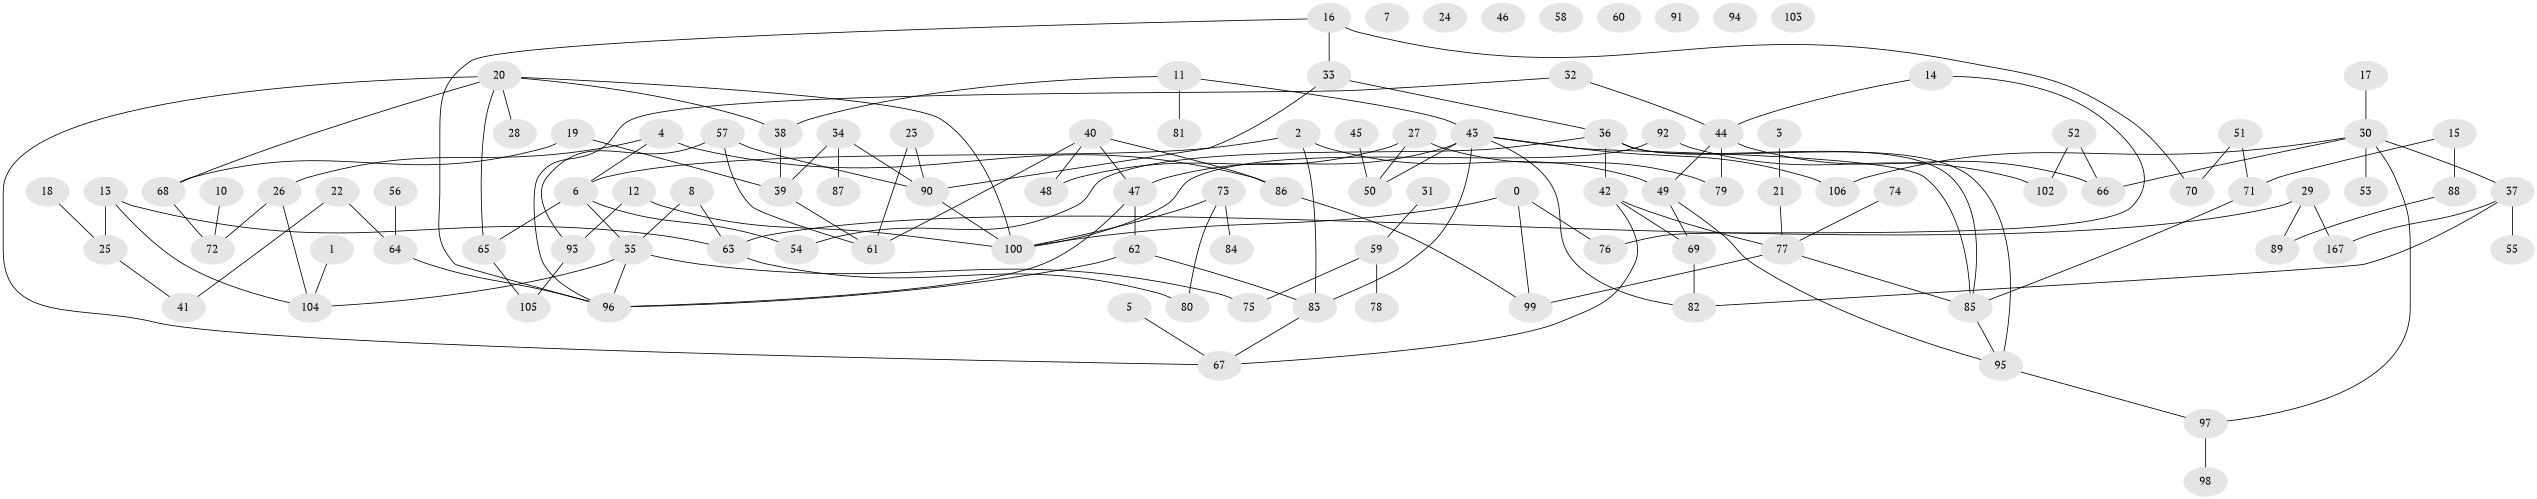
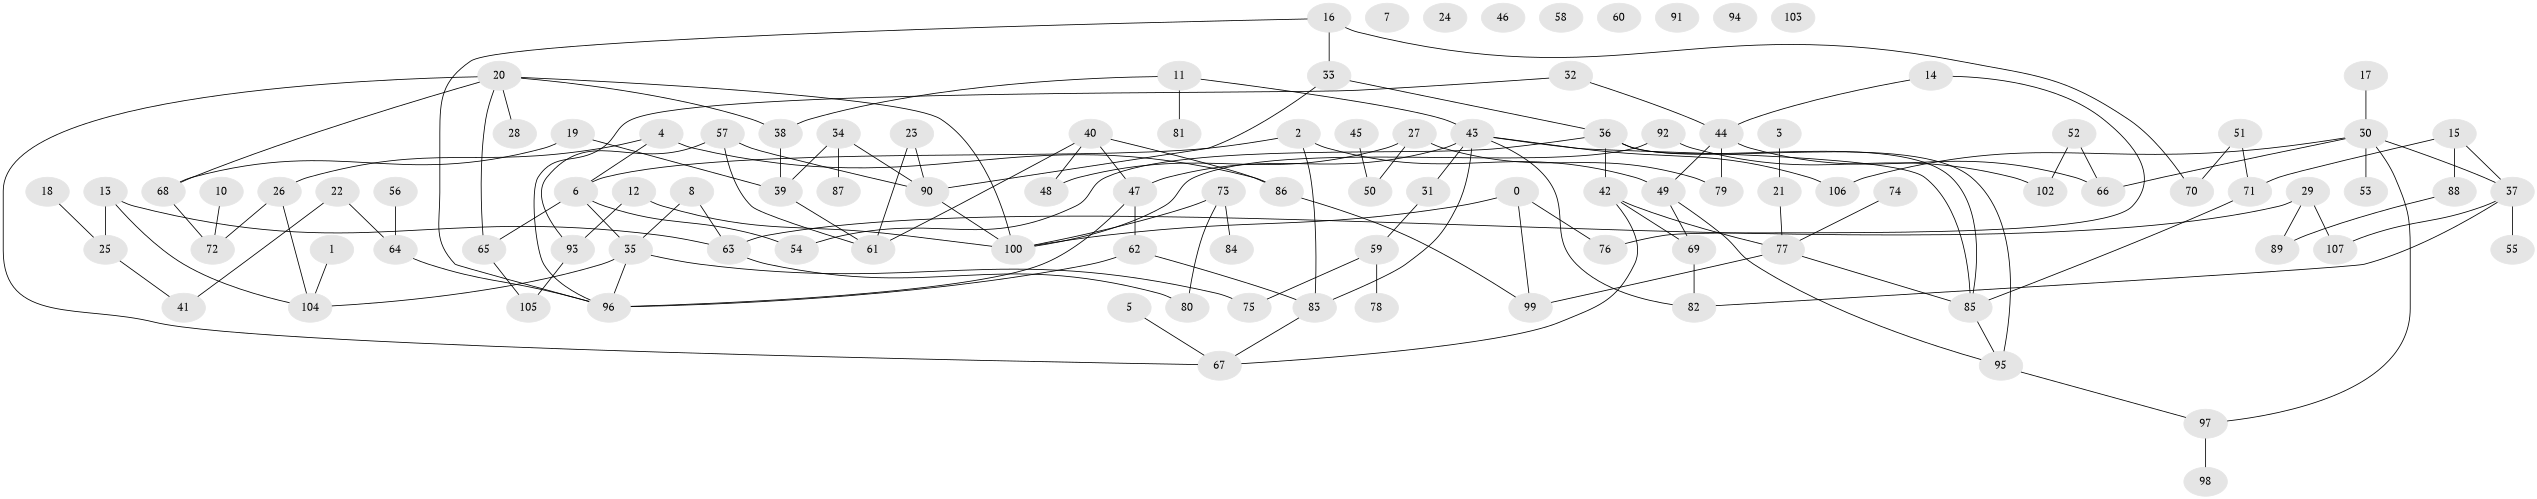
edge "15" -- "37": added
edge "43" -- "50": now "43" -- "31"
node "167": label "167" -> "107"
